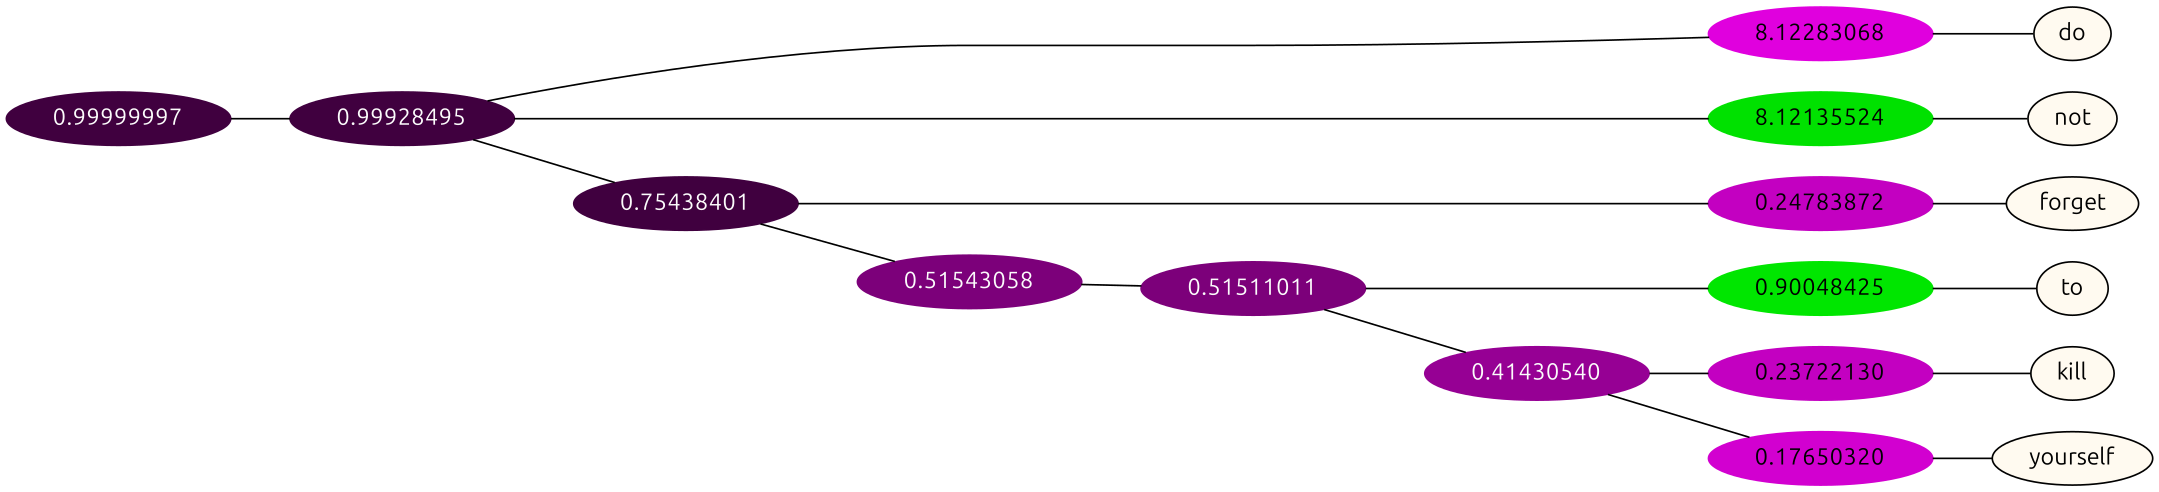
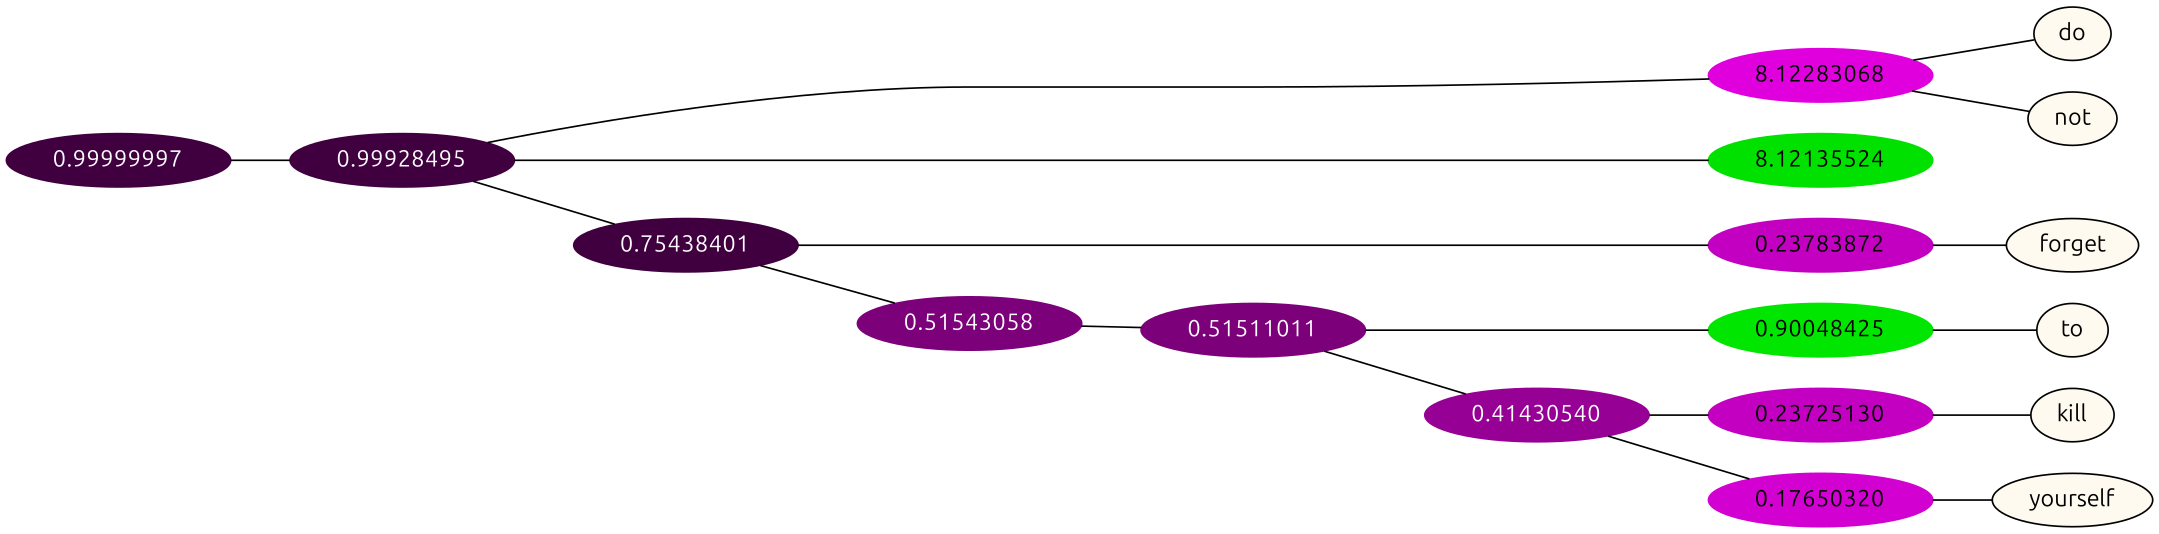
edge "8.12135524" -- "not": now "8.12283068" -- "not"
node "0.24783872": label "0.24783872" -> "0.23783872"
node "0.23722130": label "0.23722130" -> "0.23725130"
